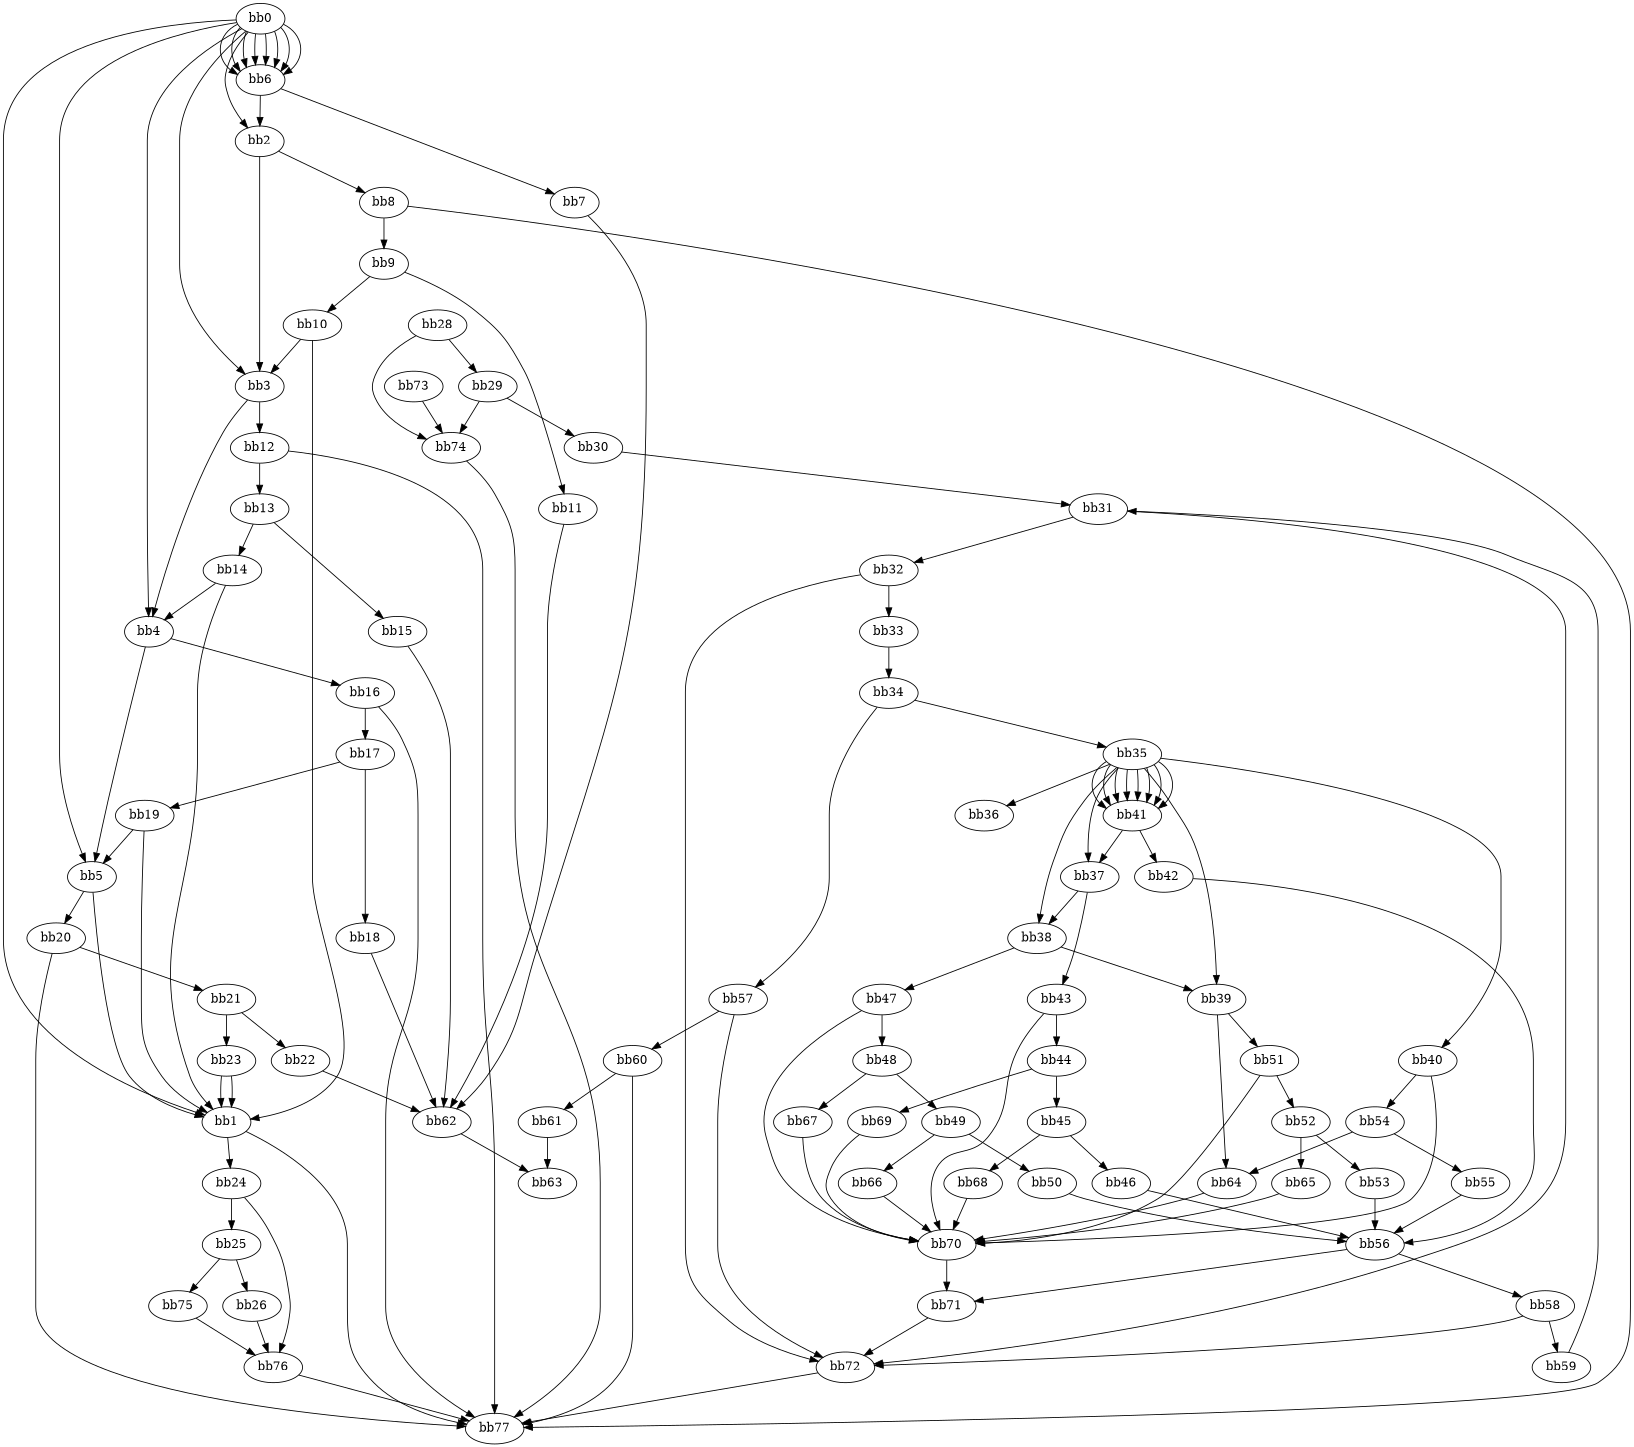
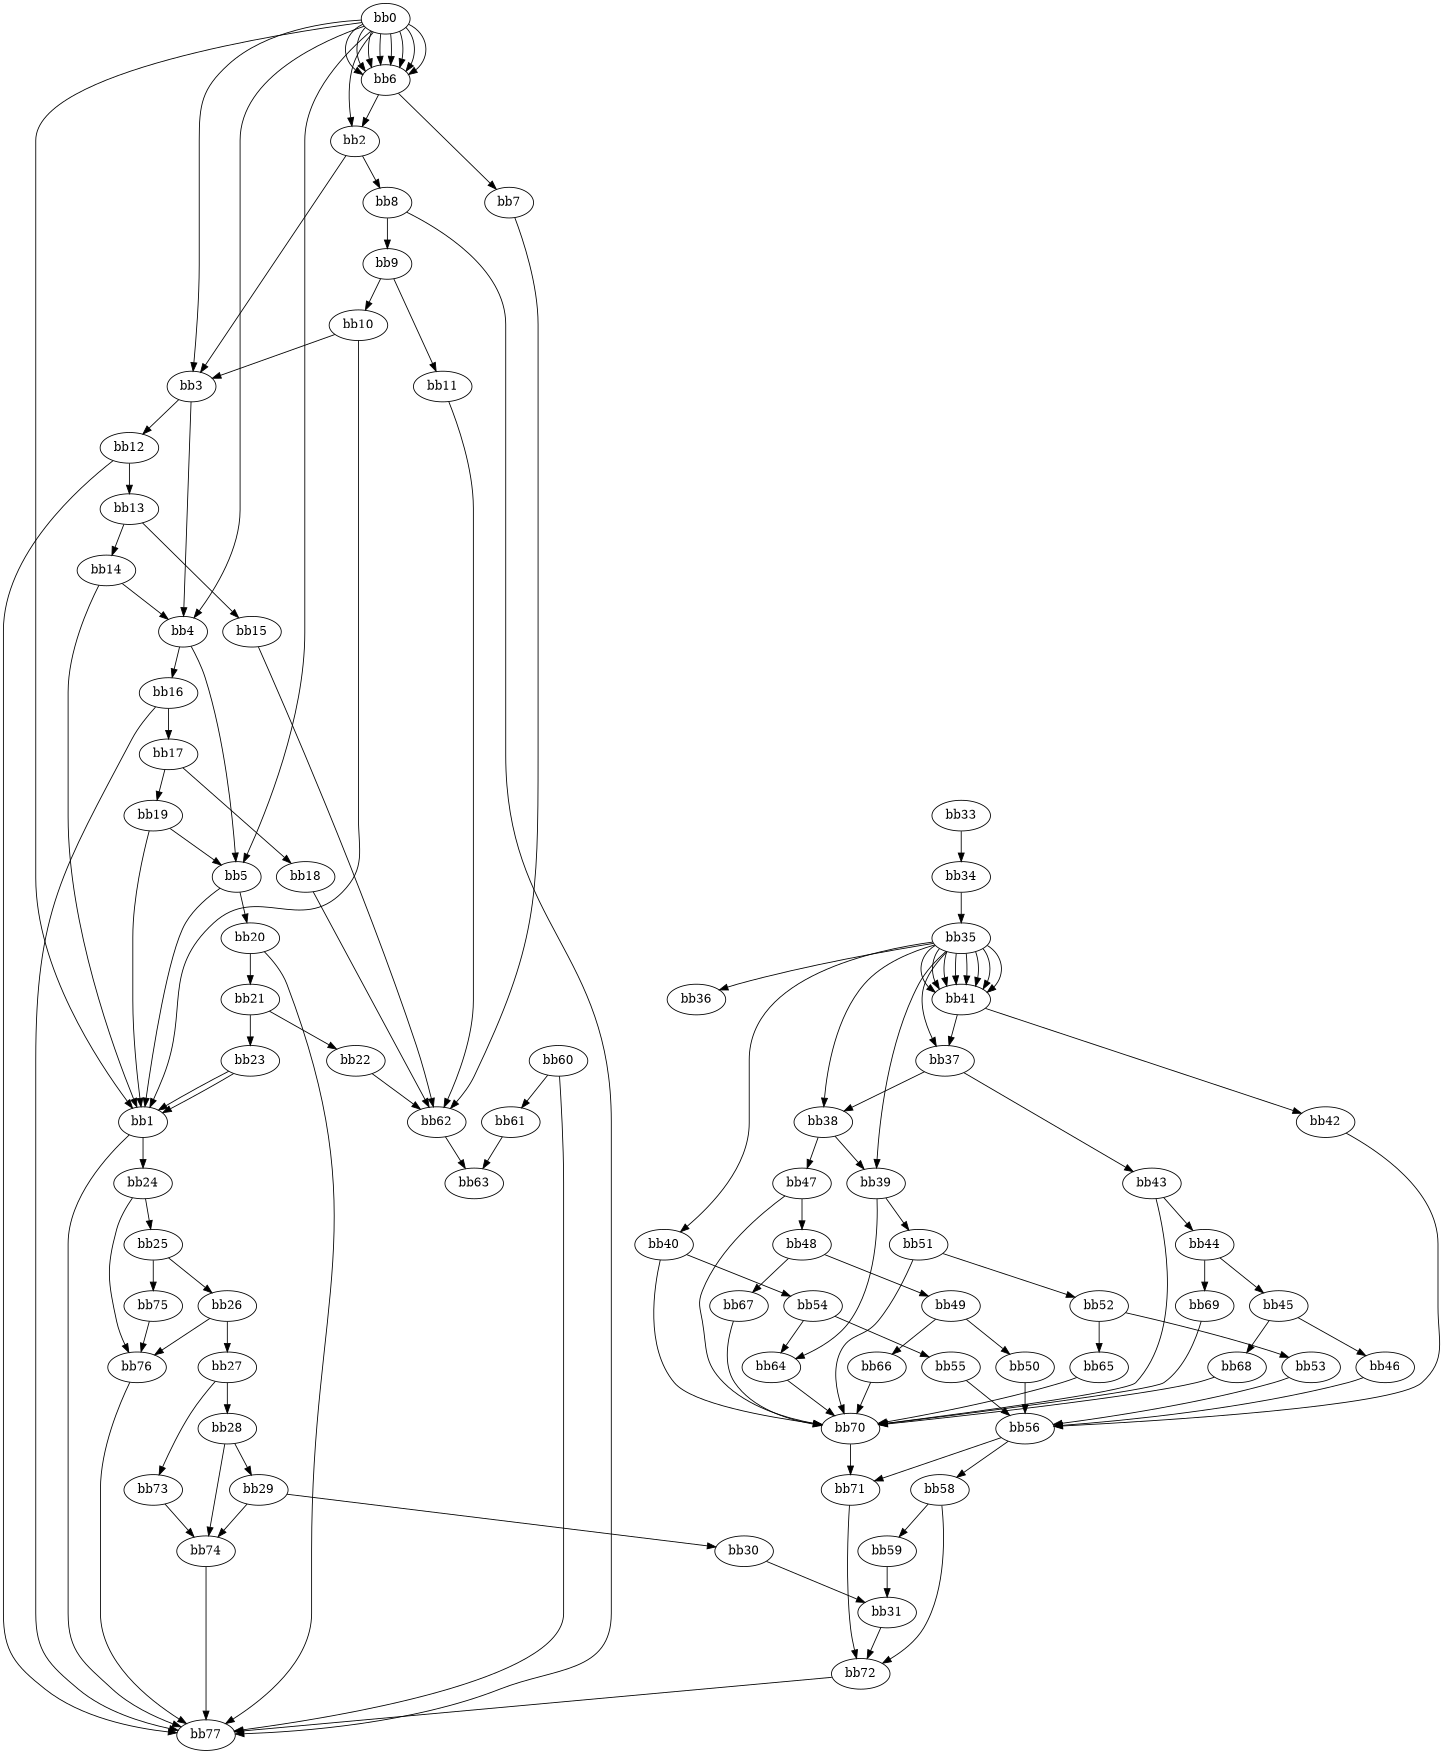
node "bb32": removed
node "bb57": removed
node "bb27": added
